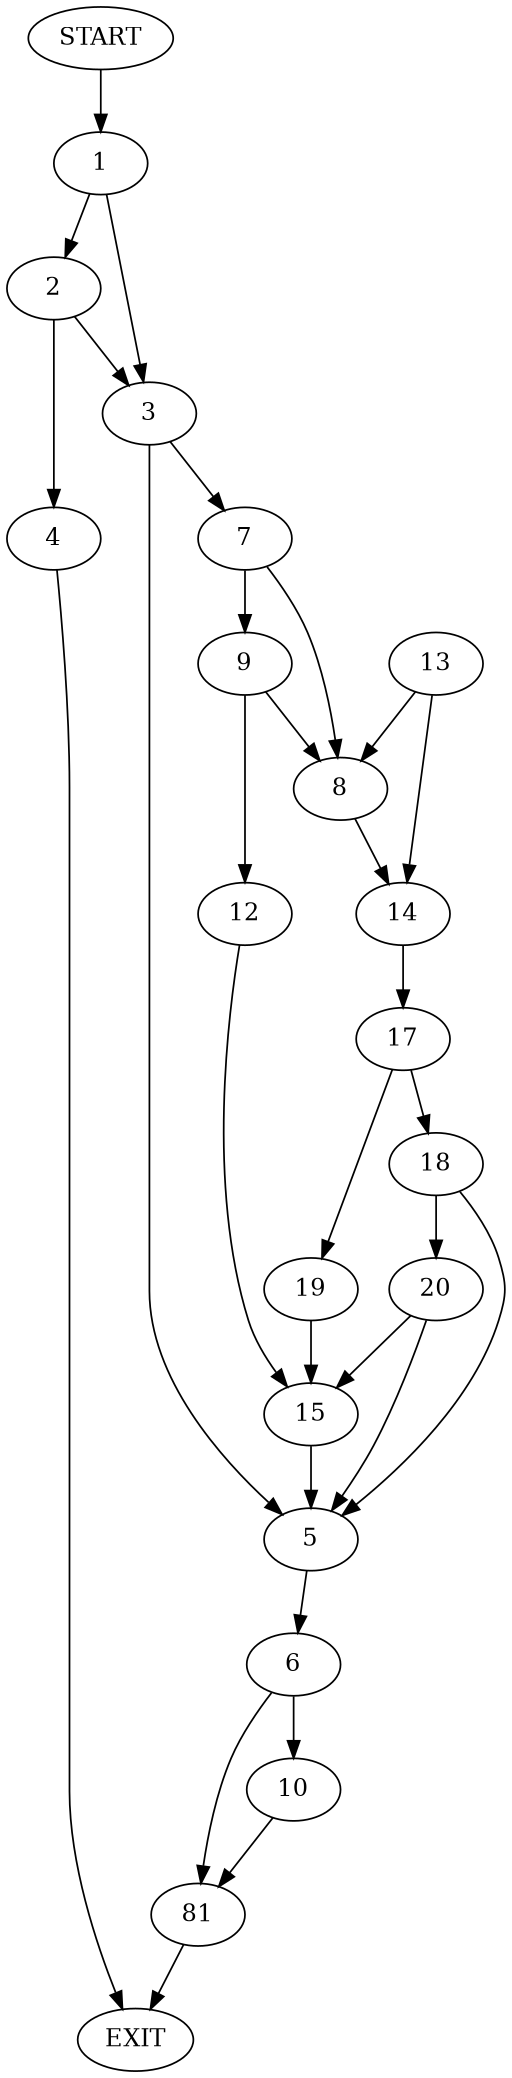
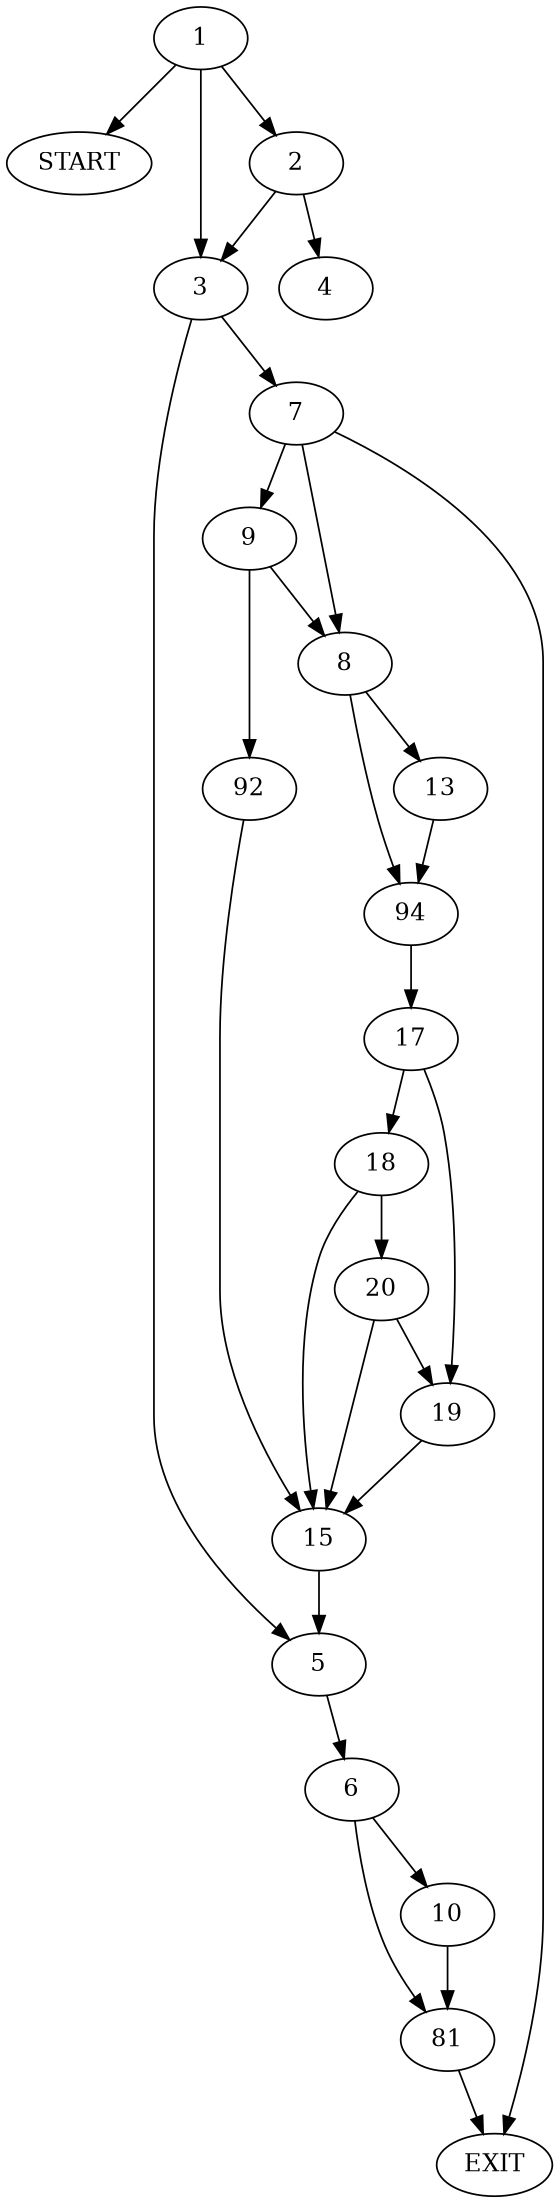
edge "START" -> "1": reversed
edge "13" -> "8": reversed
node "12": label "12" -> "92"
node "14": label "14" -> "94"
edge "4" -> "EXIT": now "7" -> "EXIT"
edge "18" -> "5": now "18" -> "15"
edge "20" -> "5": now "20" -> "19"
